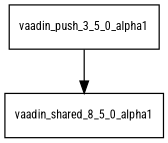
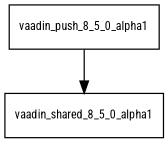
node "vaadin_push_3_5_0_alpha1": label "vaadin_push_3_5_0_alpha1" -> "vaadin_push_8_5_0_alpha1"
